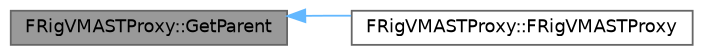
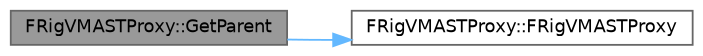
edge "FRigVMASTProxy::FRigVMASTProxy" -> "FRigVMASTProxy::GetParent": reversed
